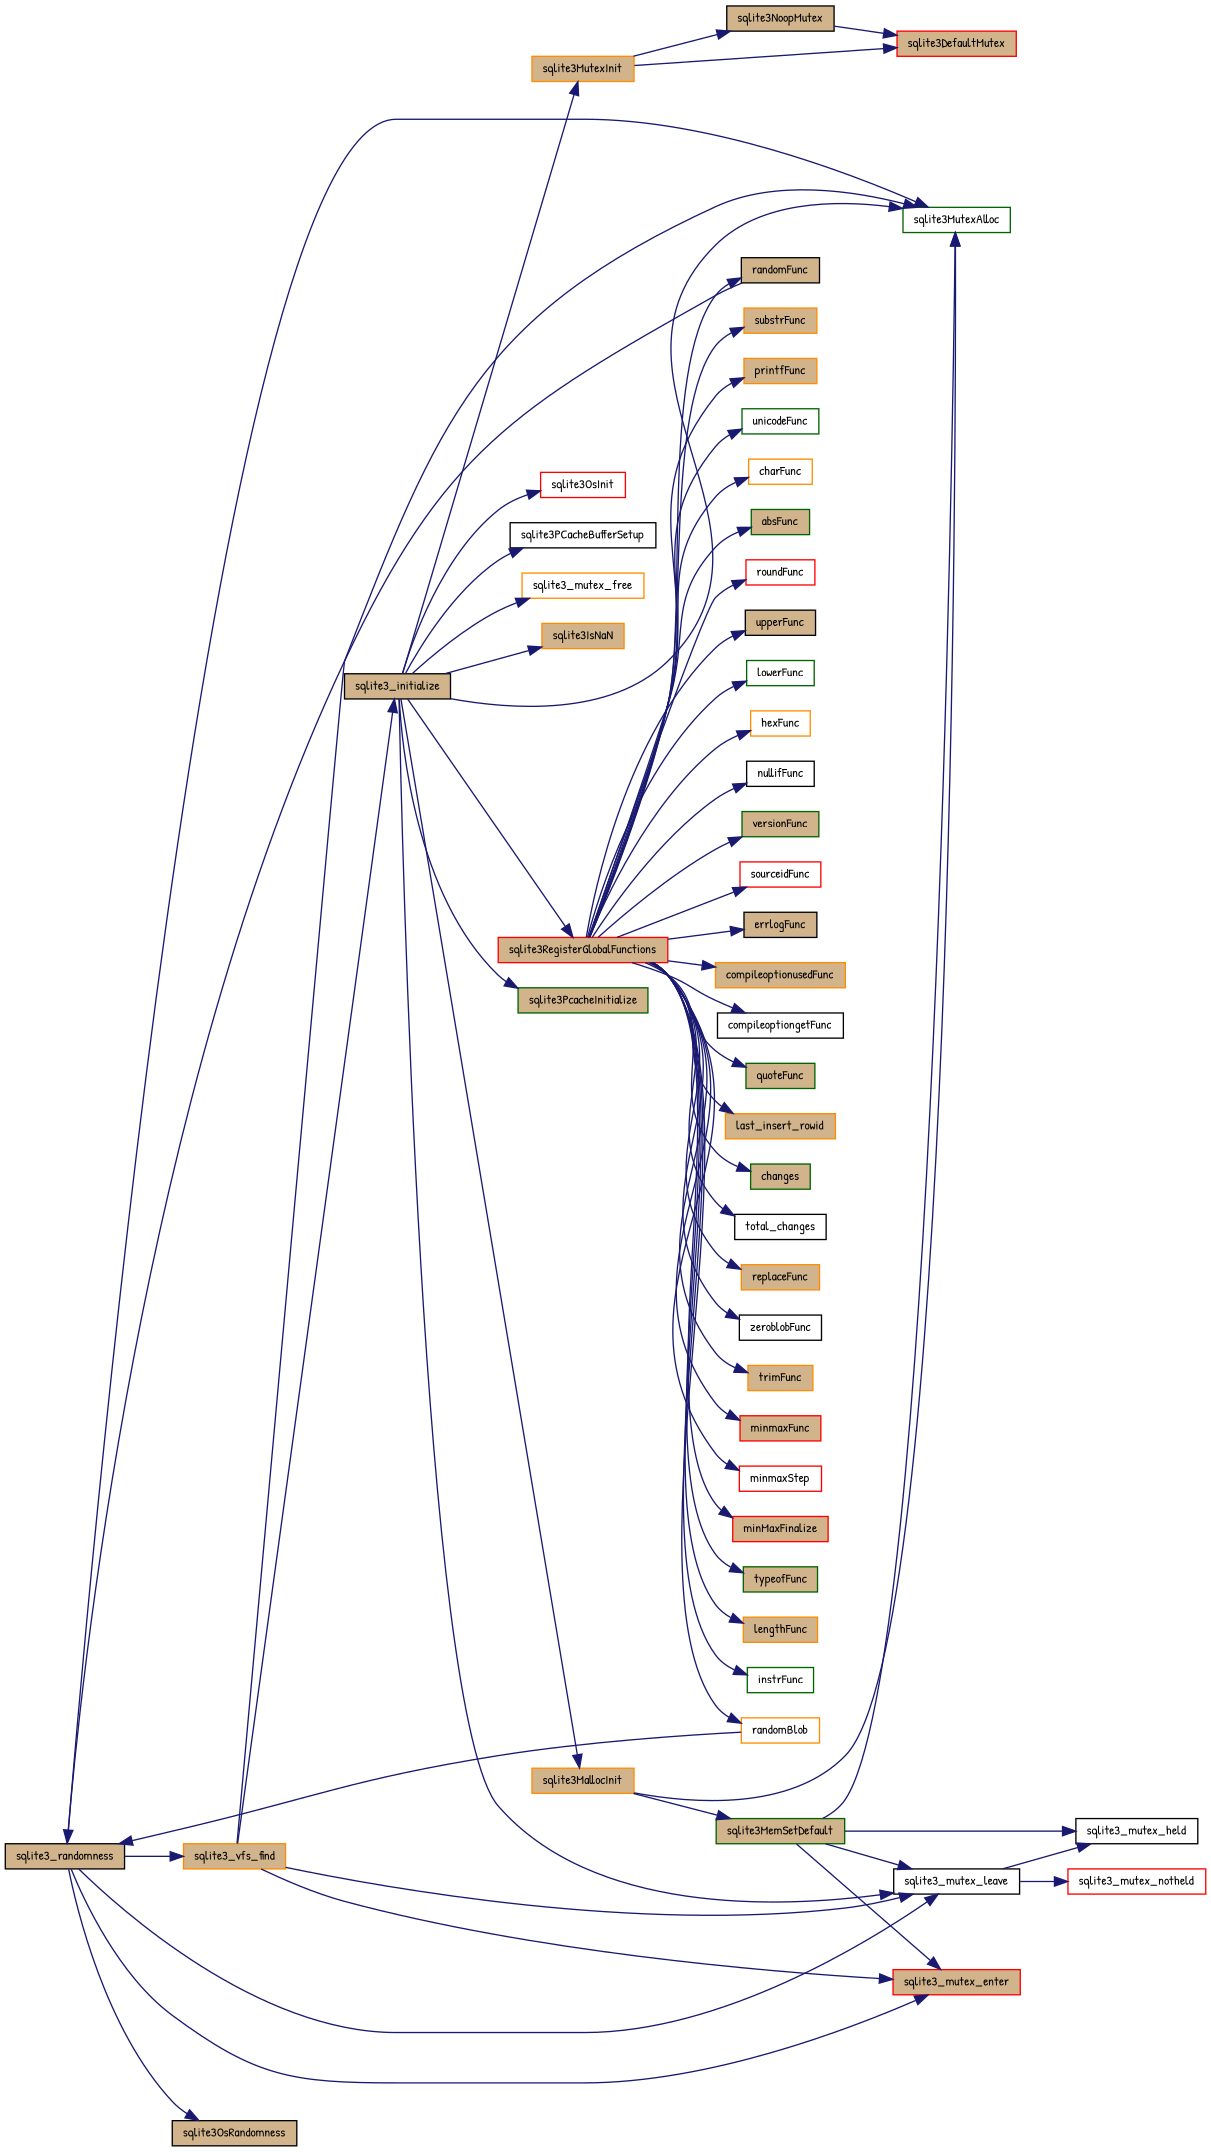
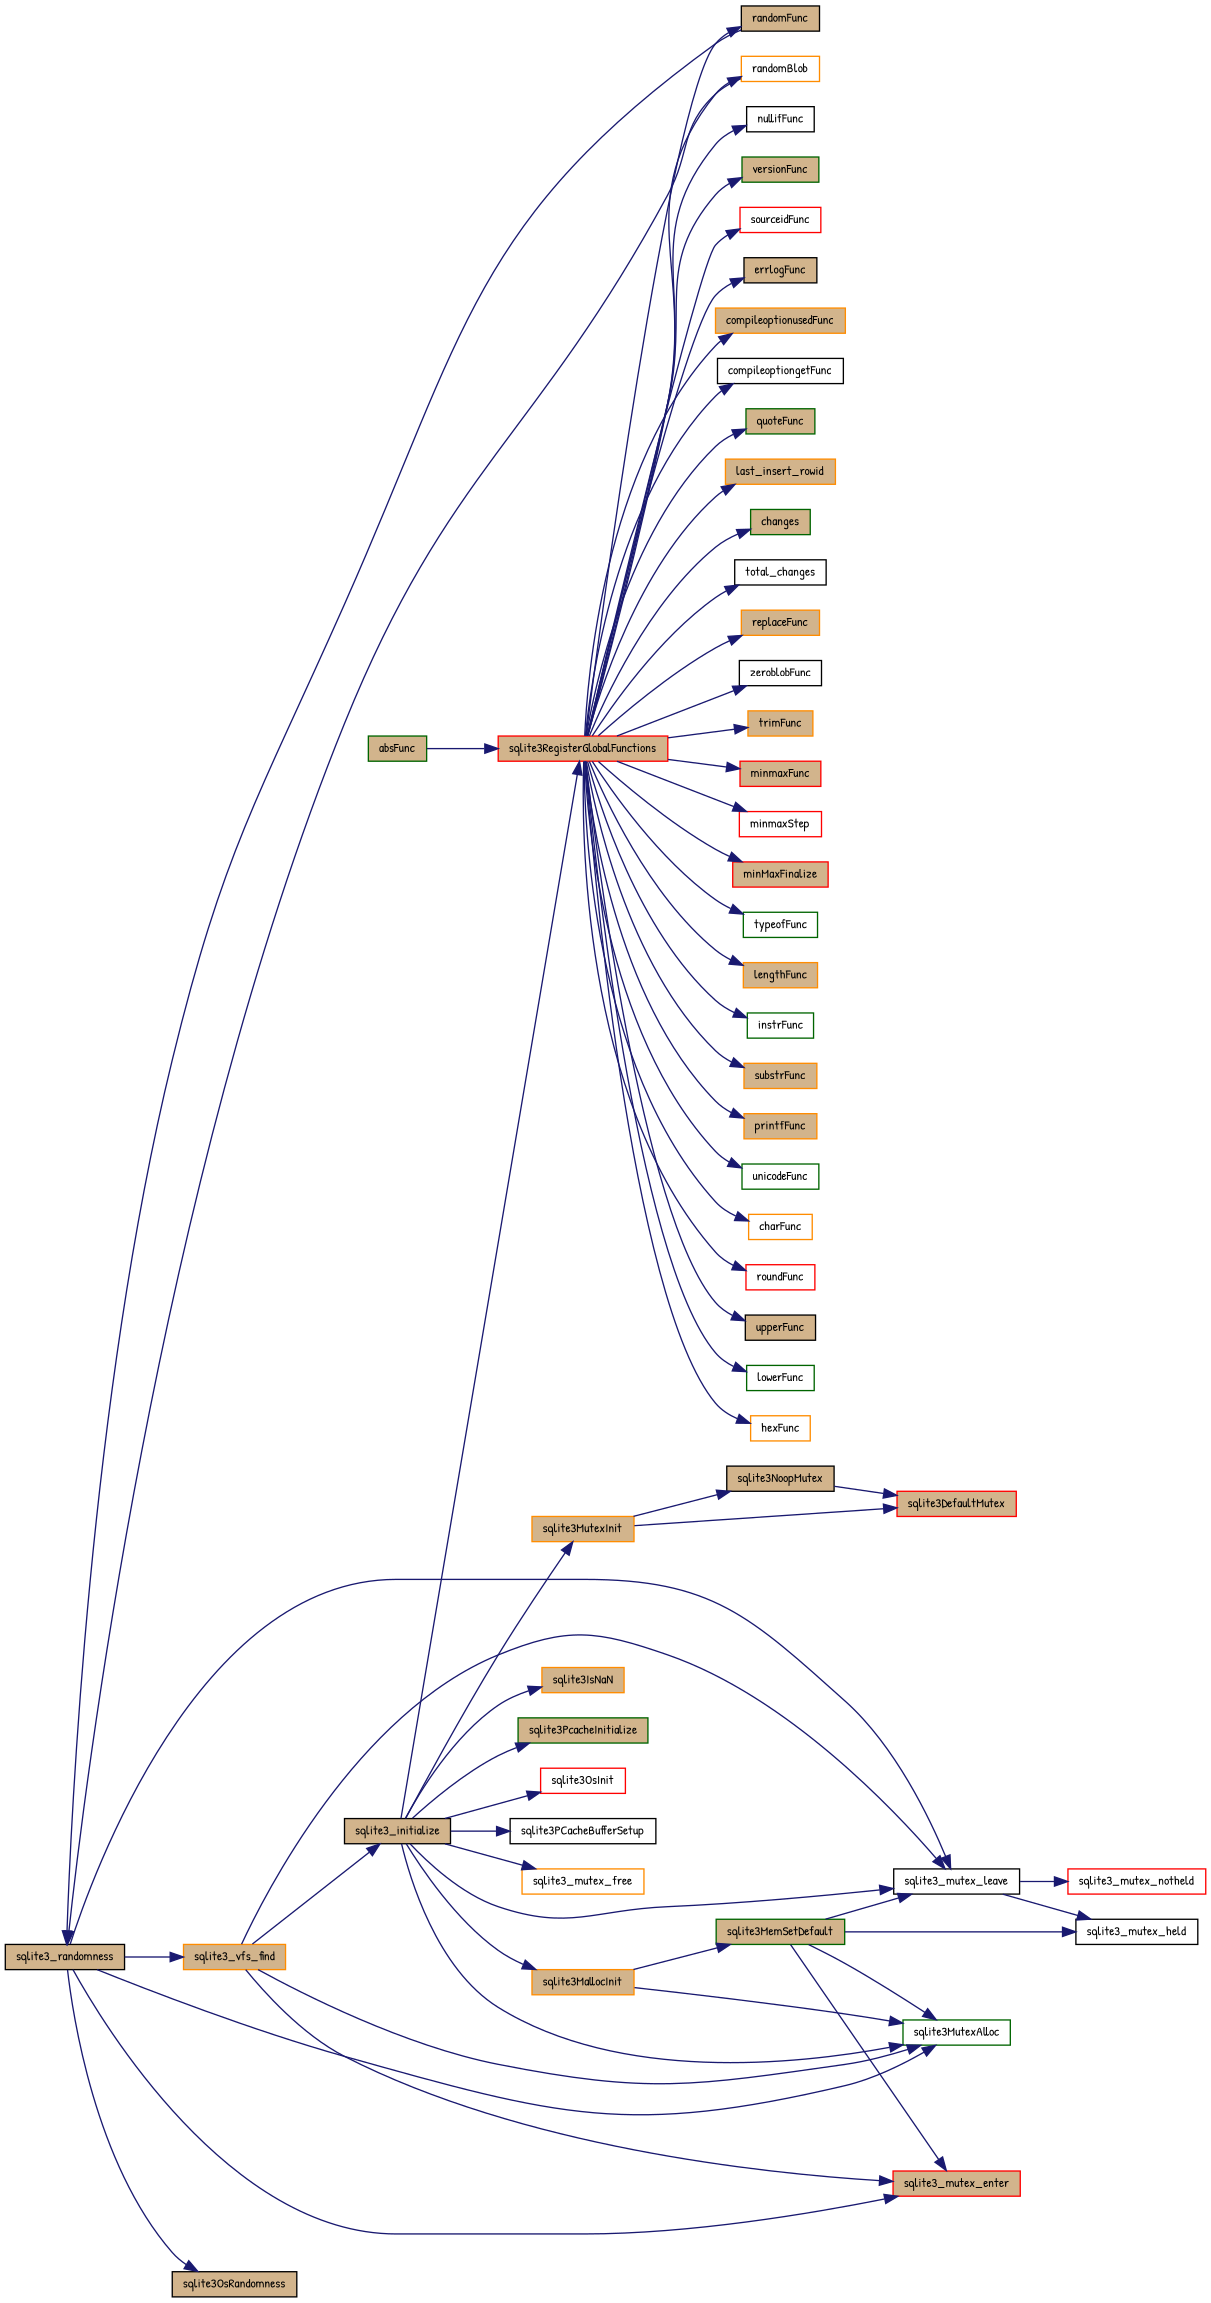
edge "sqlite3RegisterGlobalFunctions" -> "absFunc": reversed
node "typeofFunc": fillcolor tan -> white
